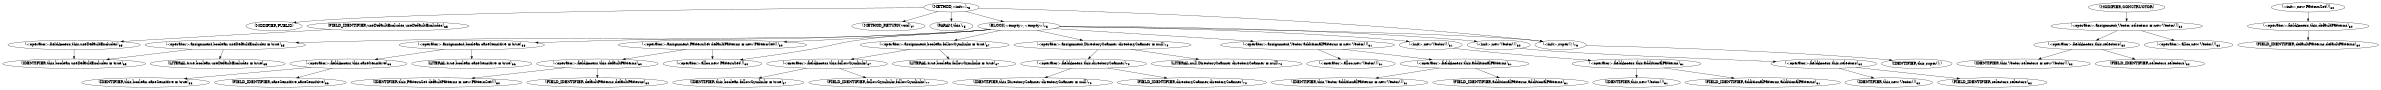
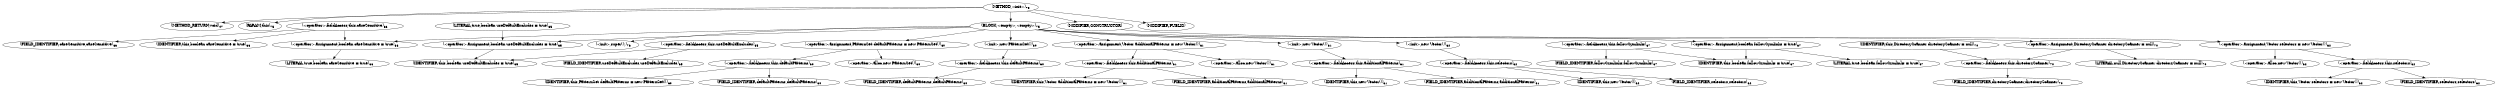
edge "(METHOD,<init>)" -> "(<init>,super();)": now "(METHOD,<init>)" -> "(MODIFIER,CONSTRUCTOR)"
edge "(FIELD_IDENTIFIER,useDefaultExcludes,useDefaultExcludes)" -> "(<operator>.fieldAccess,this.useDefaultExcludes)": reversed
edge "(BLOCK,<empty>,<empty>)" -> "(<operator>.alloc,new PatternSet())": now "(BLOCK,<empty>,<empty>)" -> "(<init>,new PatternSet())"
edge "(<operator>.assignment,boolean useDefaultExcludes = true)" -> "(LITERAL,true,boolean useDefaultExcludes = true)": reversed
edge "(<operator>.assignment,boolean caseSensitive = true)" -> "(<operator>.fieldAccess,this.caseSensitive)": reversed
edge "(<operator>.assignment,boolean followSymlinks = true)" -> "(<operator>.fieldAccess,this.followSymlinks)": now "(<operator>.assignment,boolean followSymlinks = true)" -> "(IDENTIFIER,this,boolean followSymlinks = true)"
node "(IDENTIFIER,this,super();)": removed
edge "(<operator>.fieldAccess,this.directoryScanner)" -> "(IDENTIFIER,this,DirectoryScanner directoryScanner = null)": reversed
node "(FIELD_IDENTIFIER,followSymlinks,followSymlinks)": text "77" -> "67"
